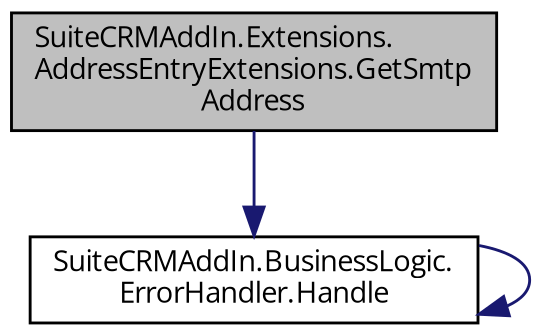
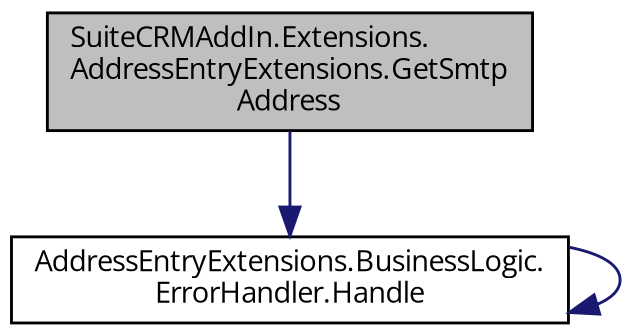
node "SuiteCRMAddIn.BusinessLogic. ErrorHandler.Handle": label "SuiteCRMAddIn.BusinessLogic. ErrorHandler.Handle" -> "AddressEntryExtensions.BusinessLogic. ErrorHandler.Handle"
